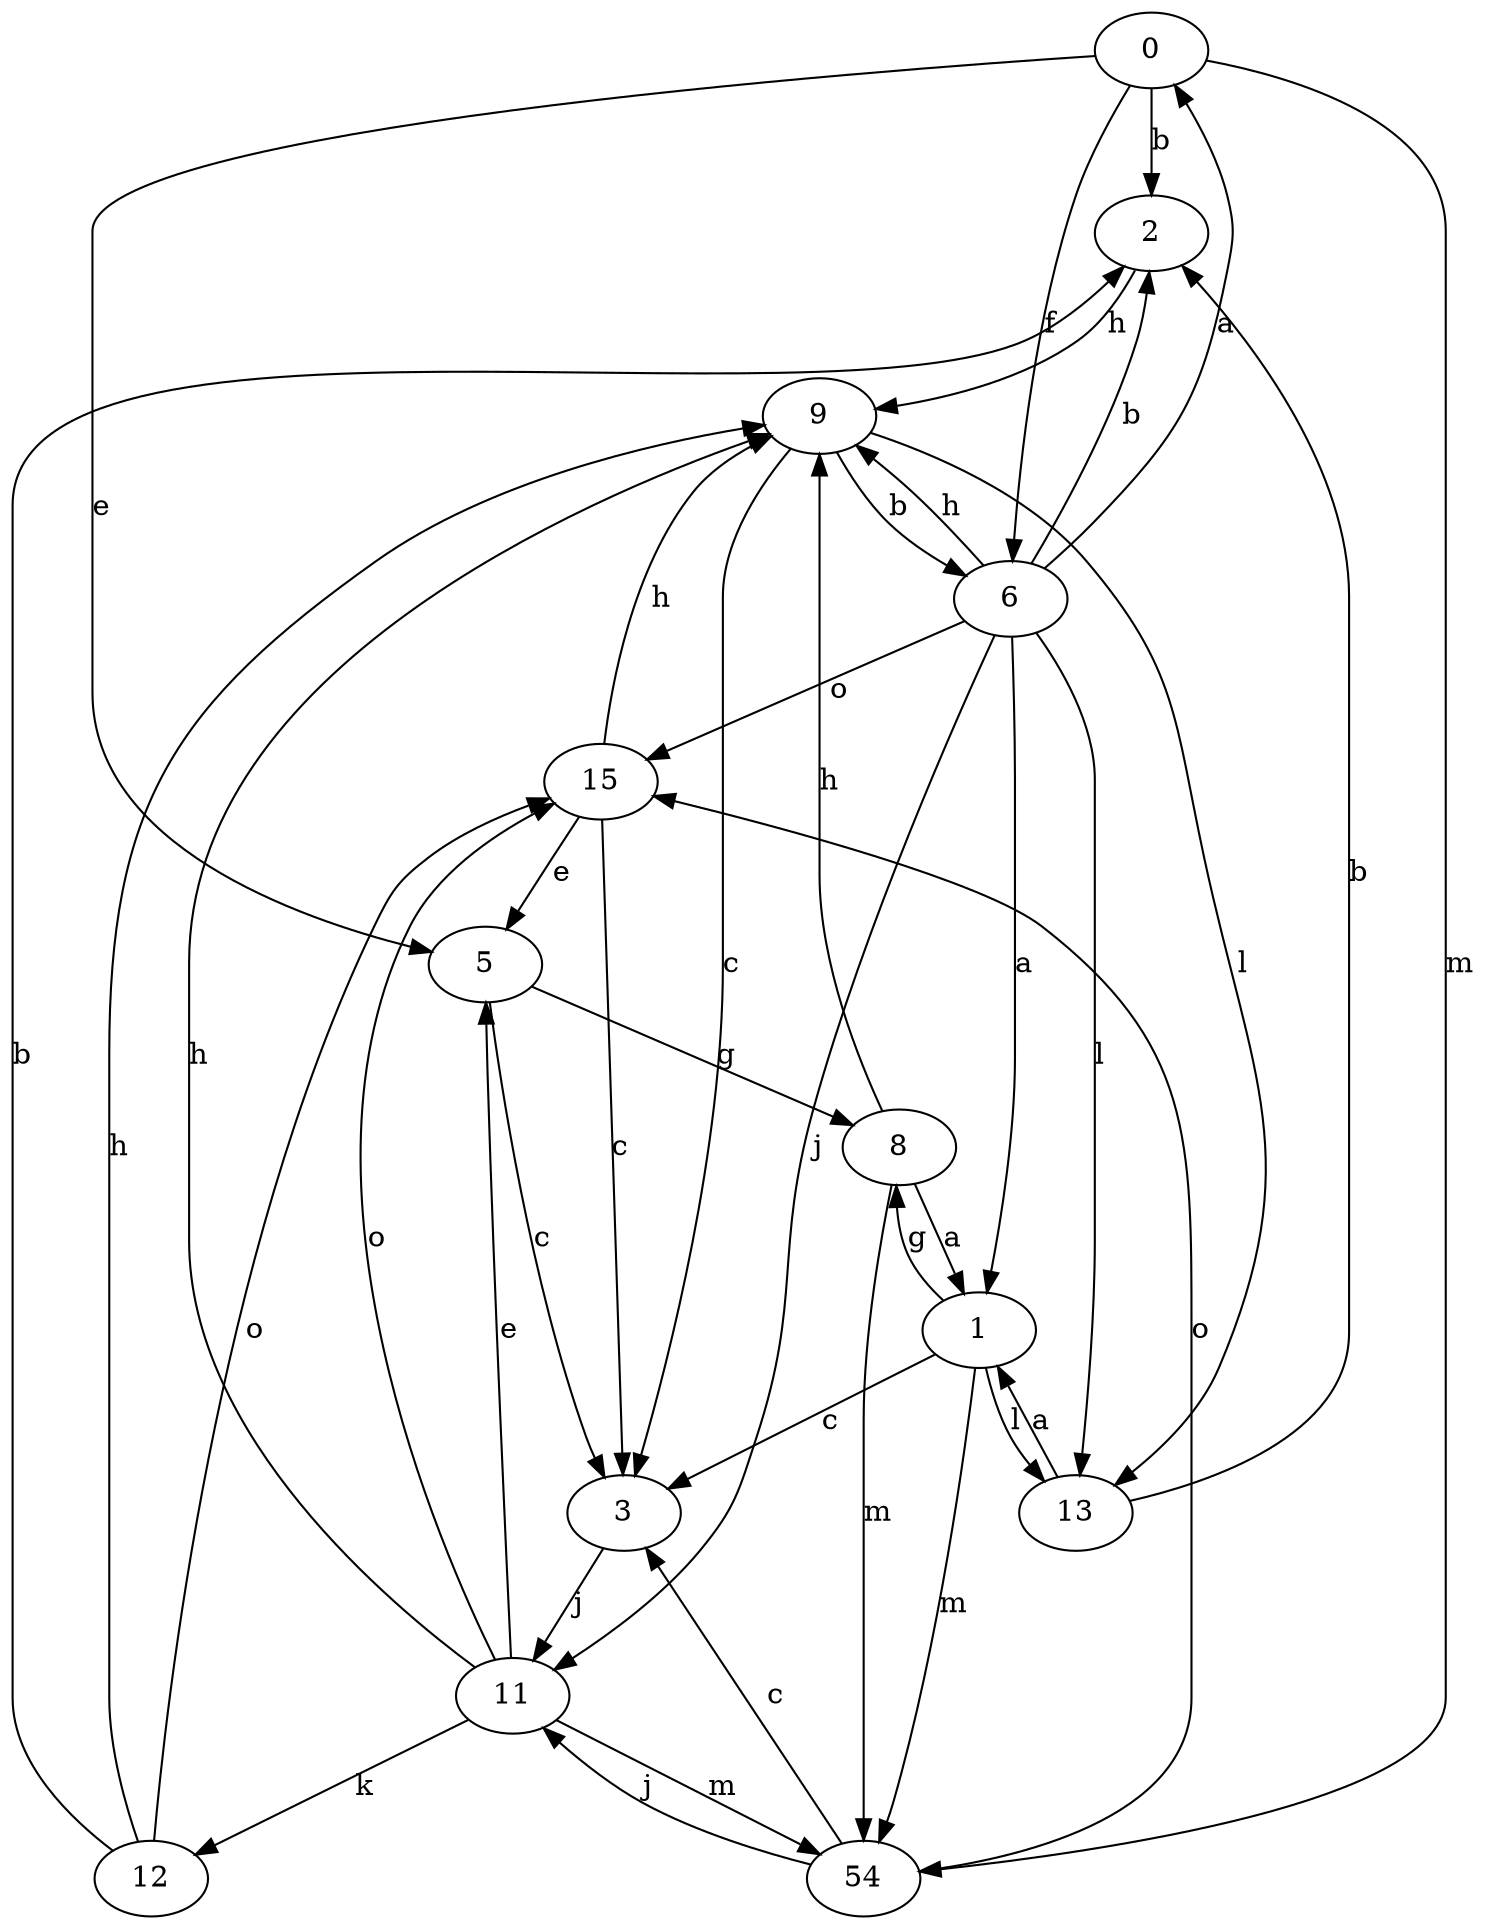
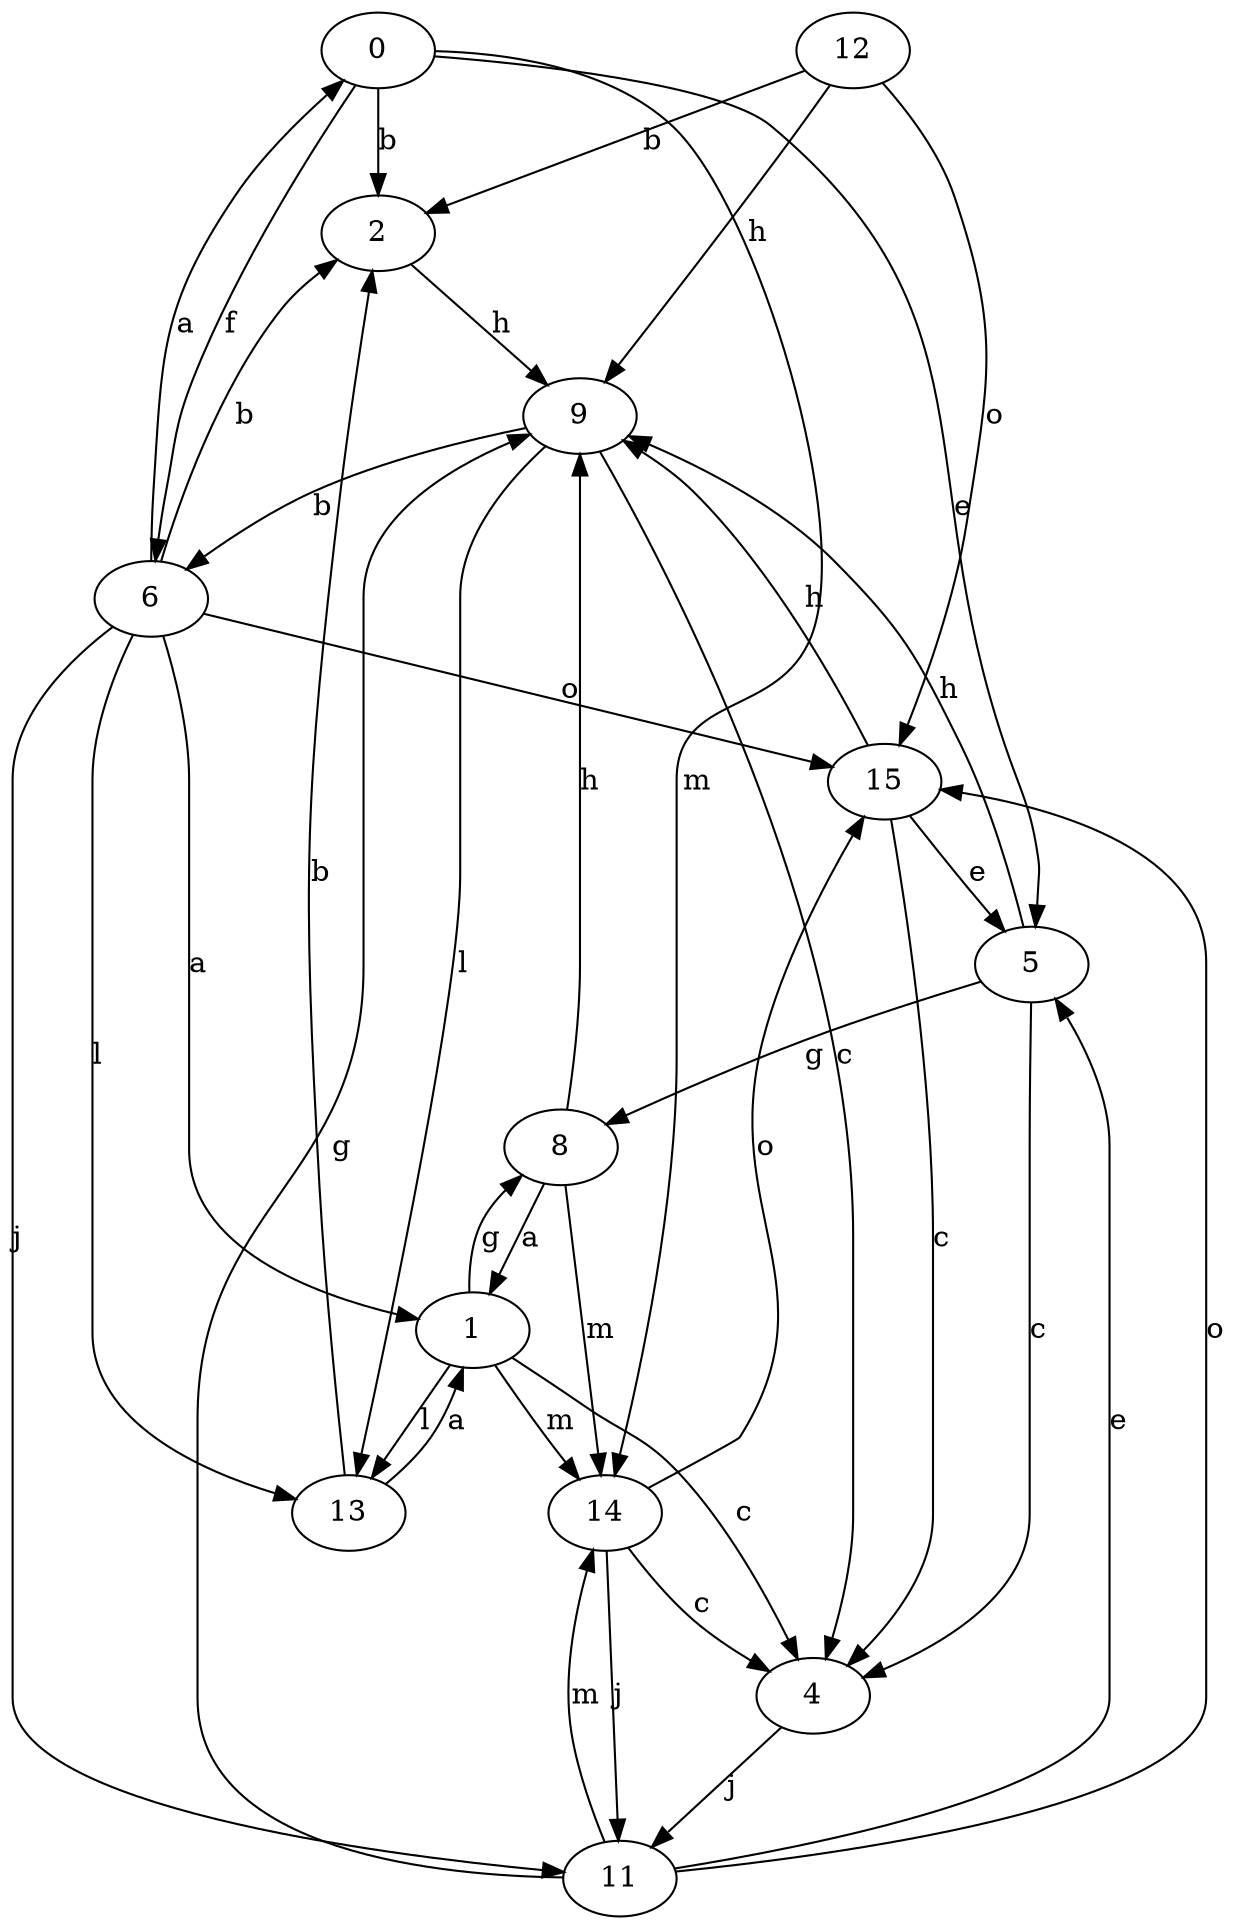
edge "6" -> "9": now "5" -> "9"
edge "11" -> "9": label "h" -> "g"
node "3": label "3" -> "4"
edge "11" -> "12": removed, label "k"
node "54": label "54" -> "14"
